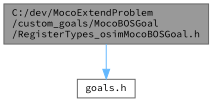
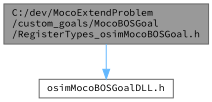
node "goals.h": label "goals.h" -> "osimMocoBOSGoalDLL.h"
